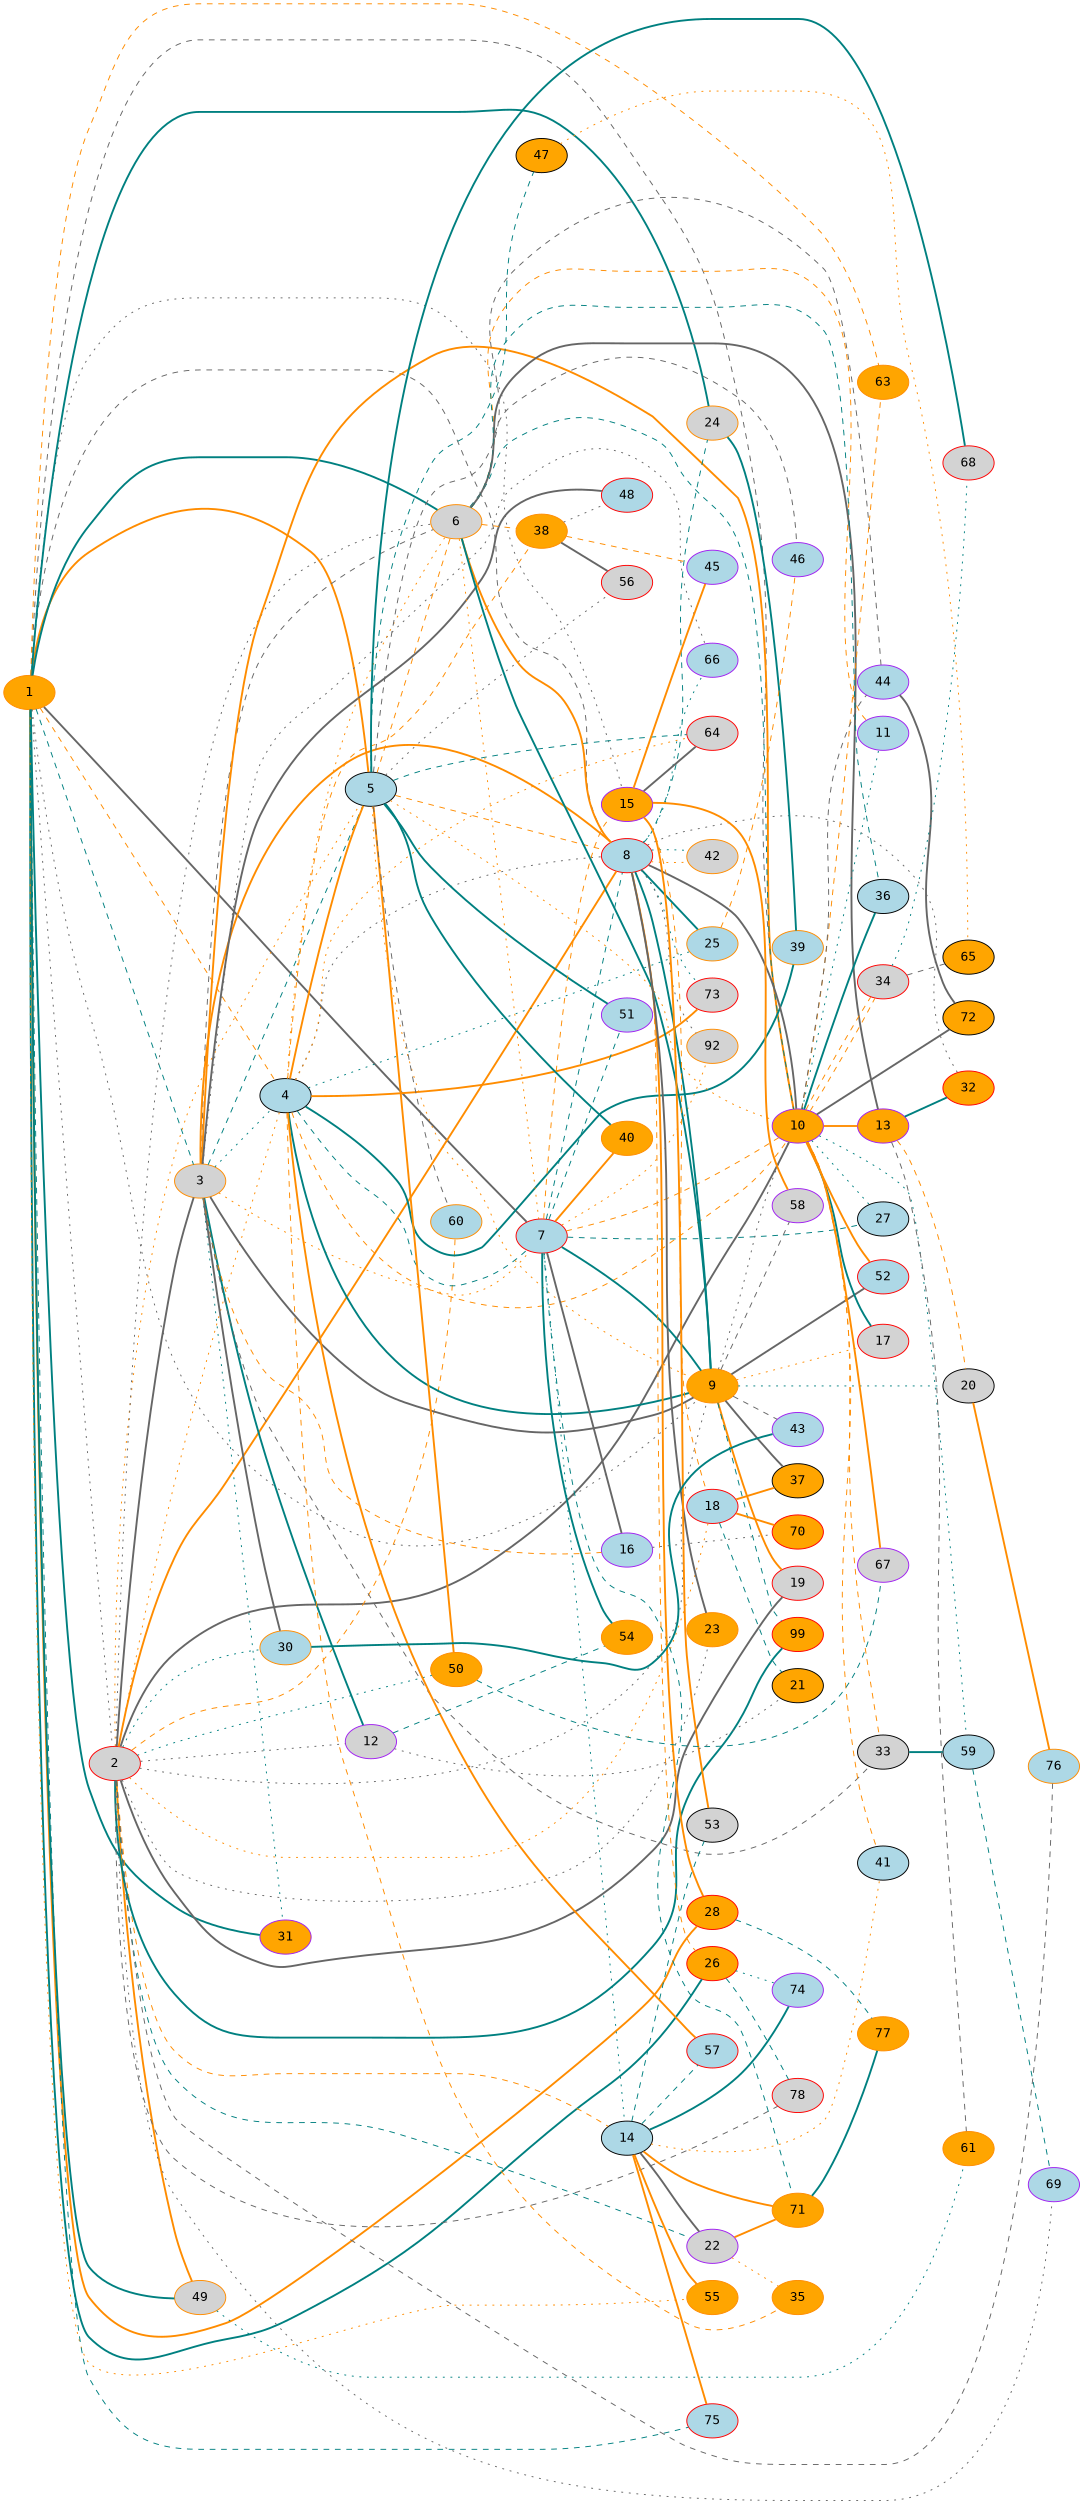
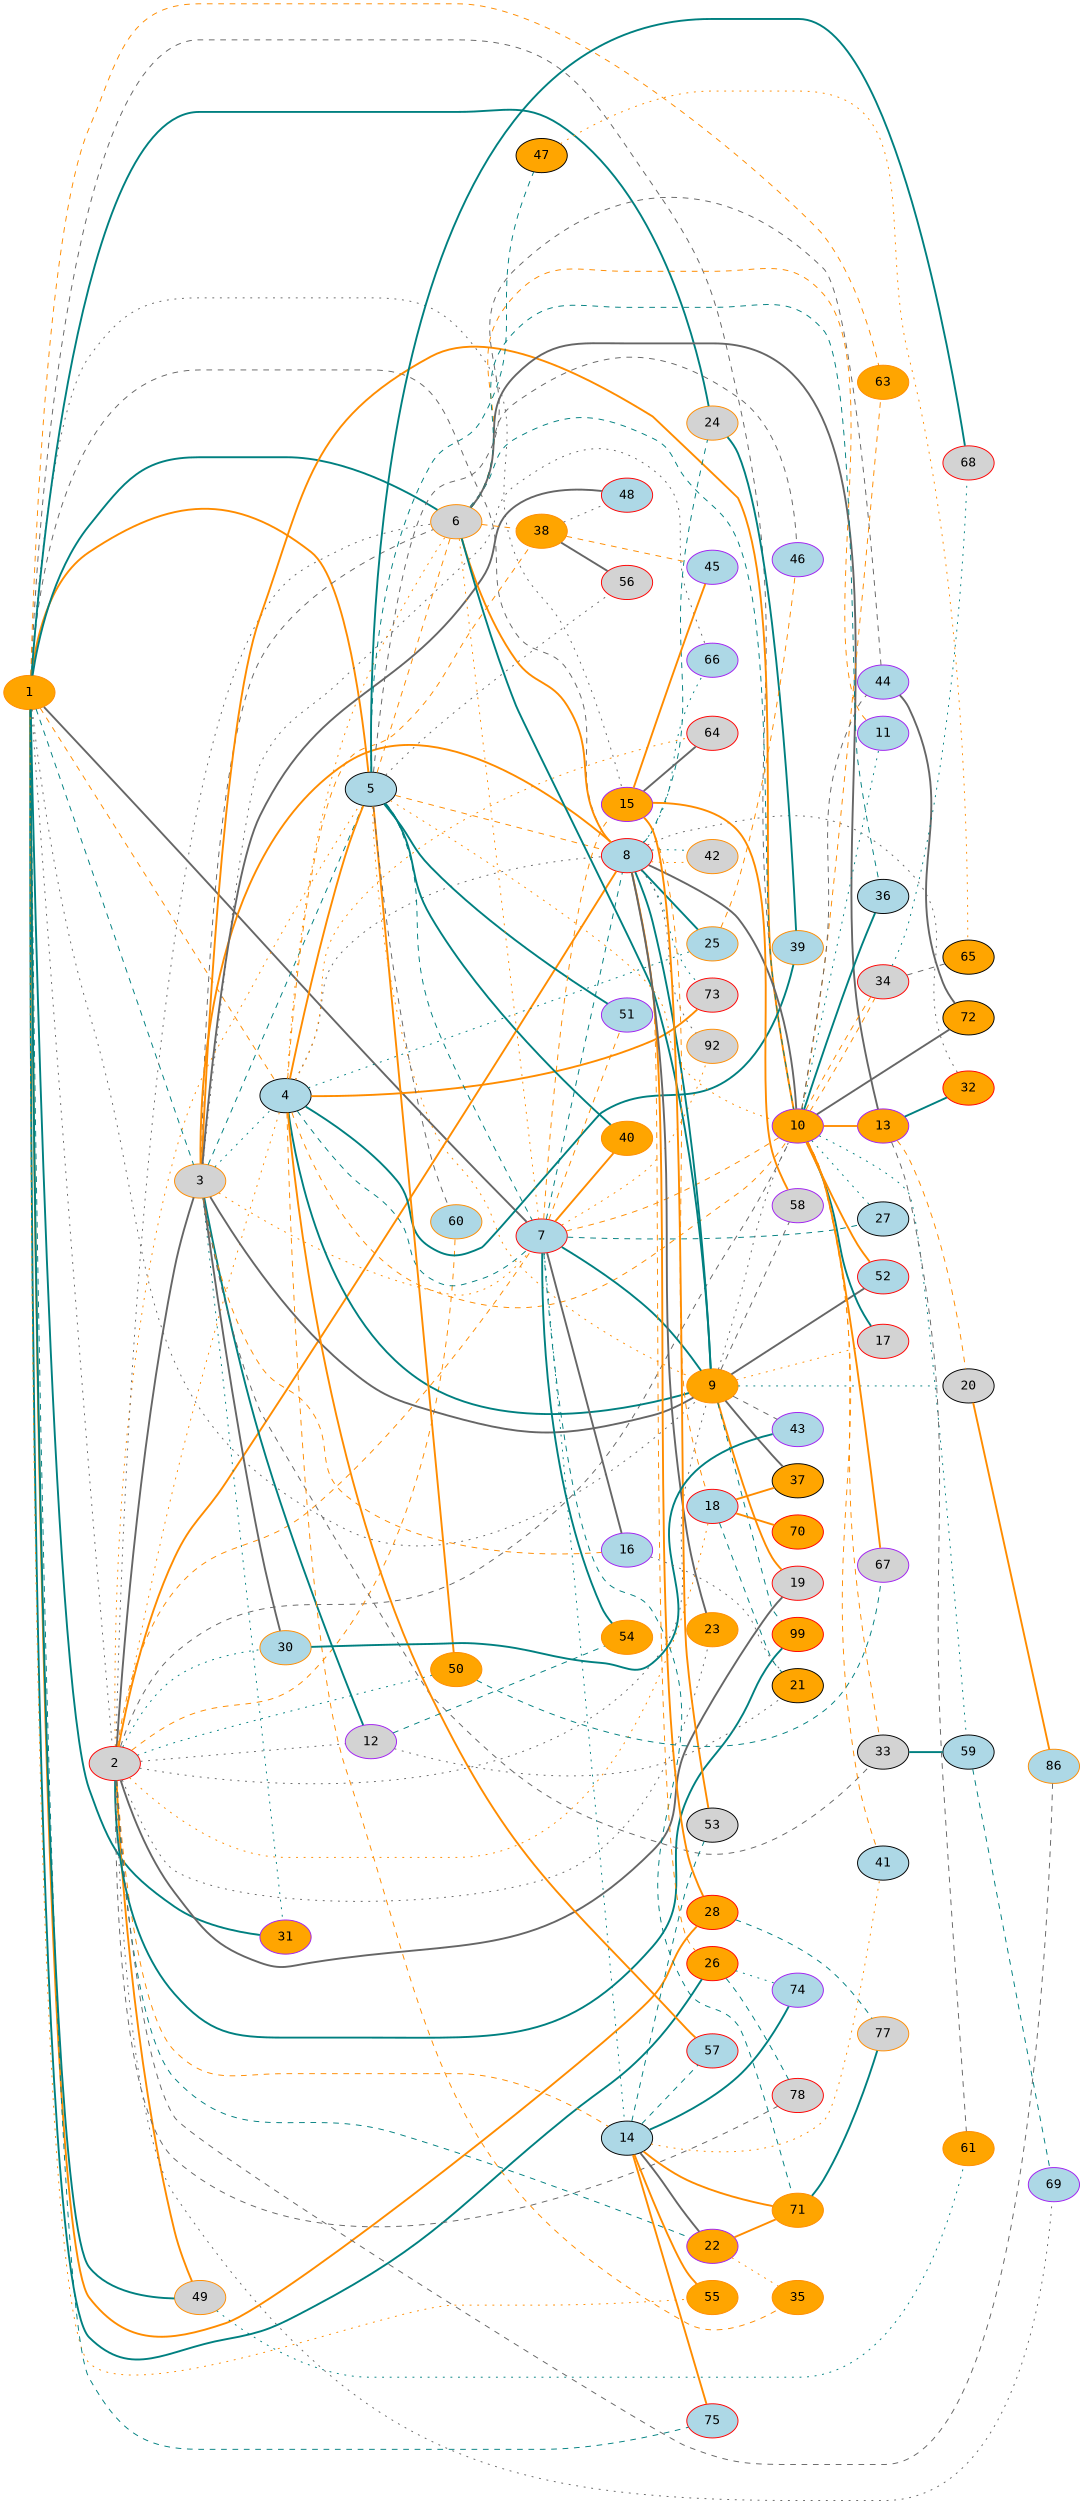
edge "64" -- "5": now "7" -- "5"
edge "51" -- "7": color teal -> darkorange
edge "7" -- "2": added
edge "10" -- "2": style bold -> dashed
edge "70" -- "16": now "21" -- "16"
node "76": label "76" -> "86"
node "77": fillcolor orange -> lightgrey
node "22": fillcolor lightgrey -> orange
